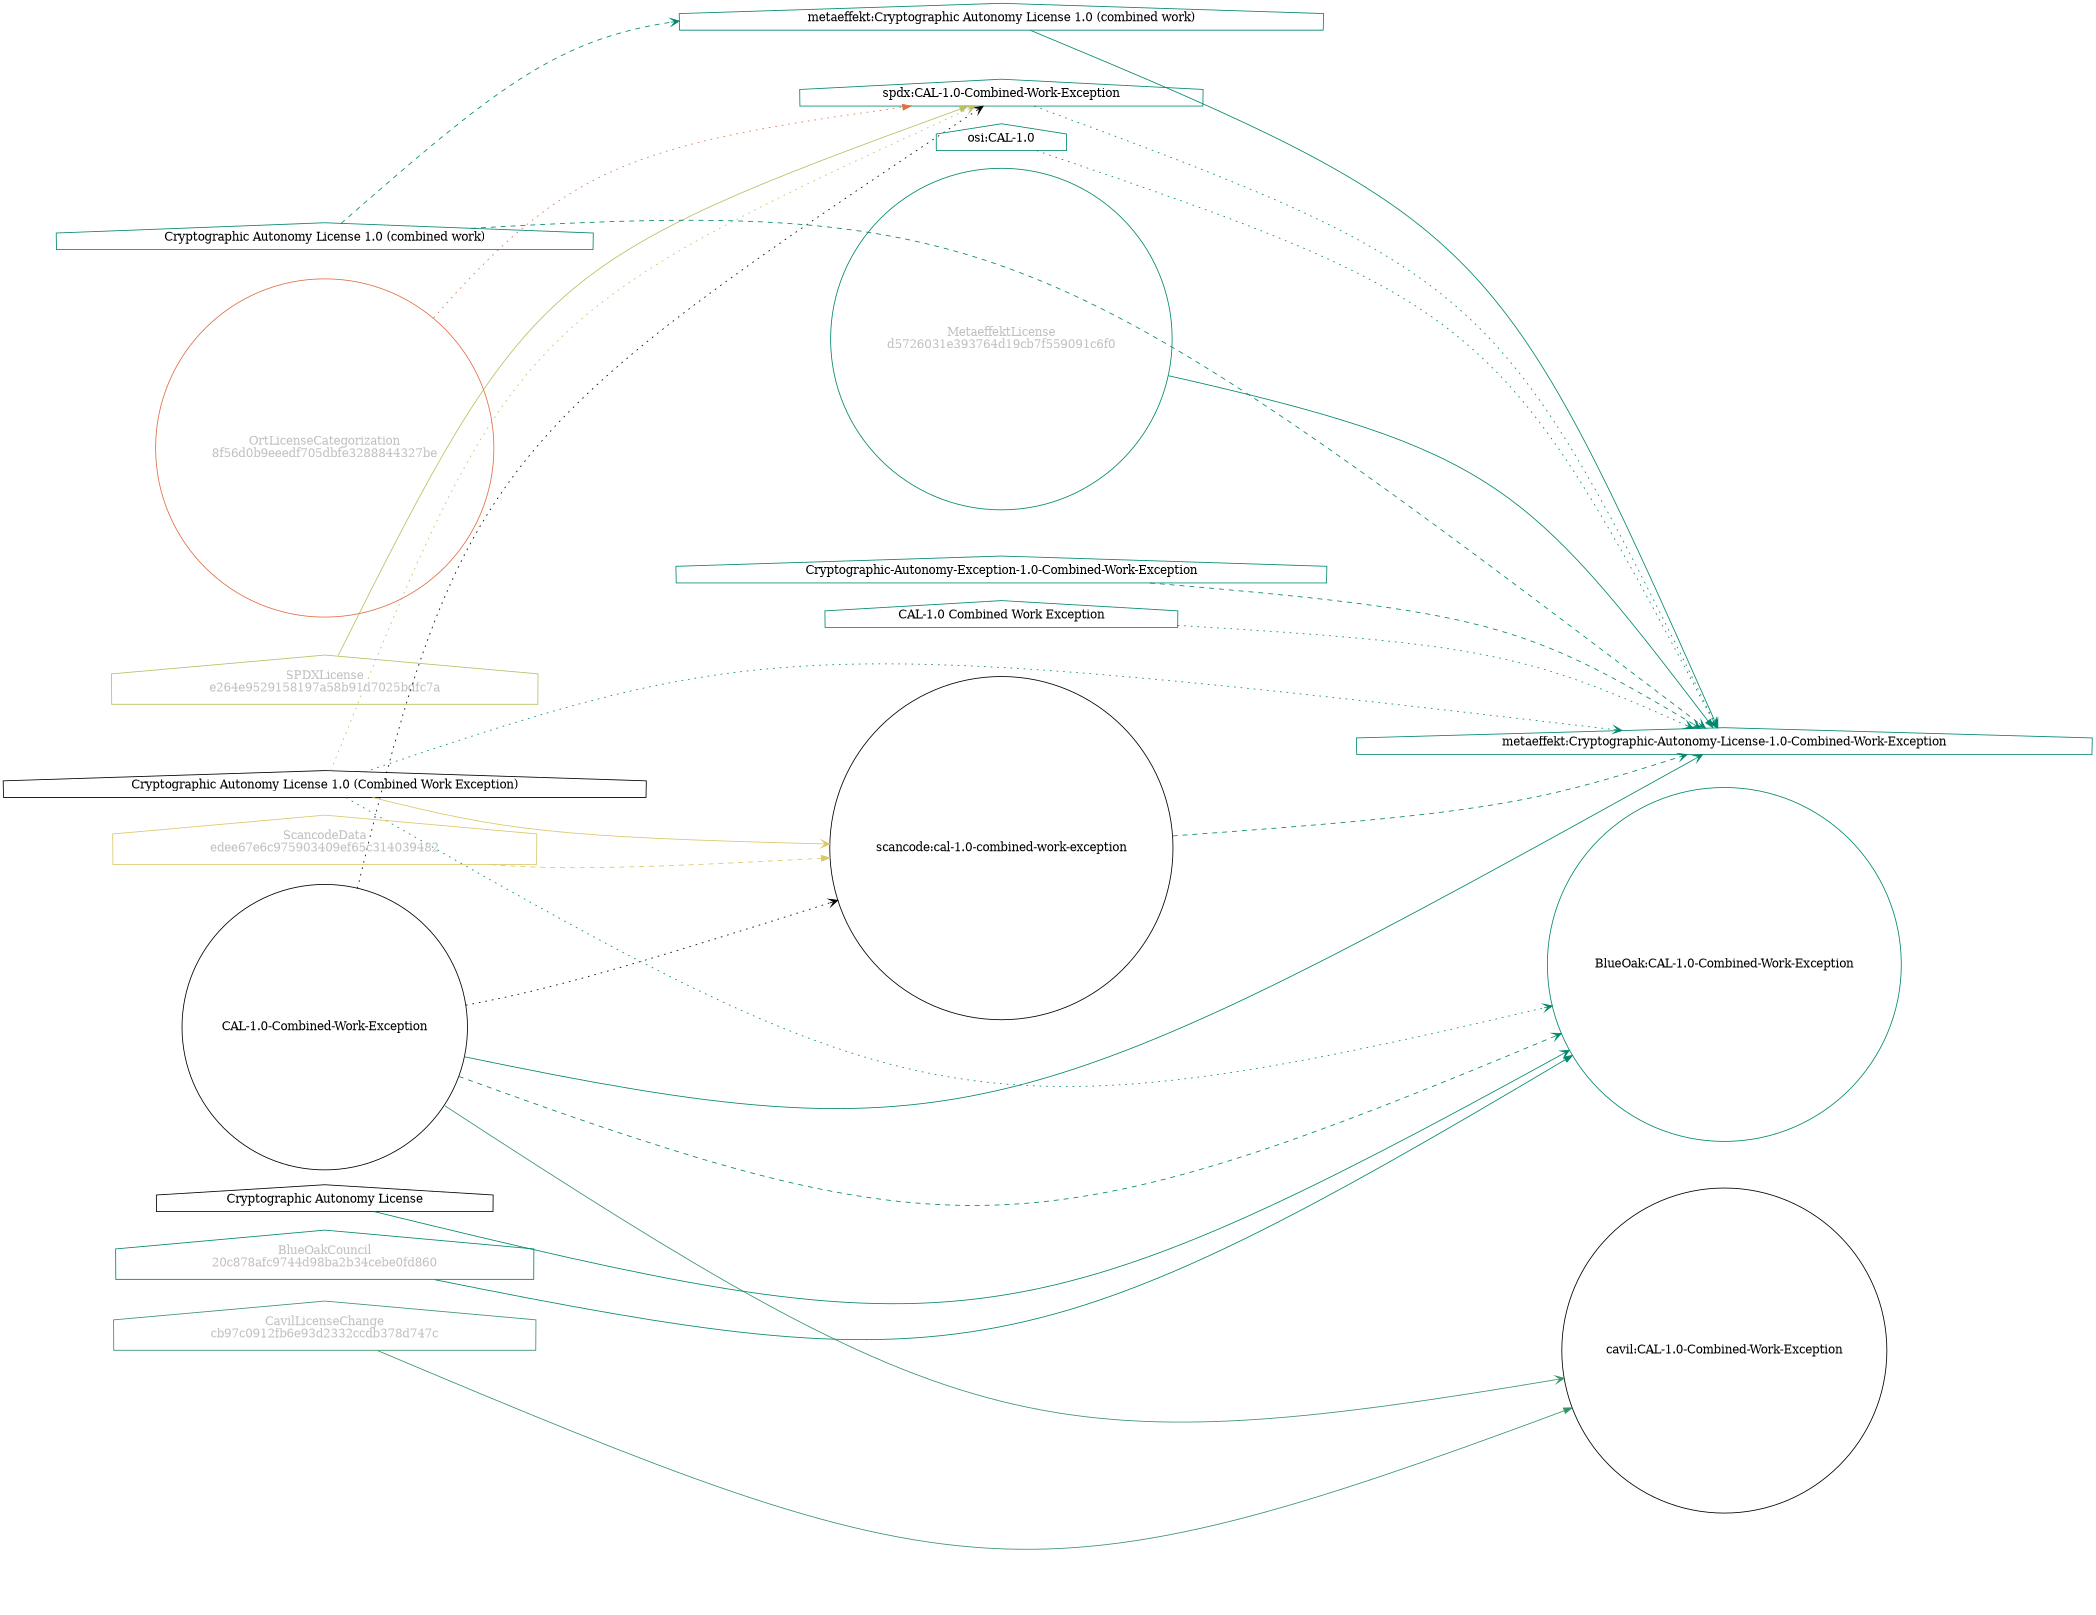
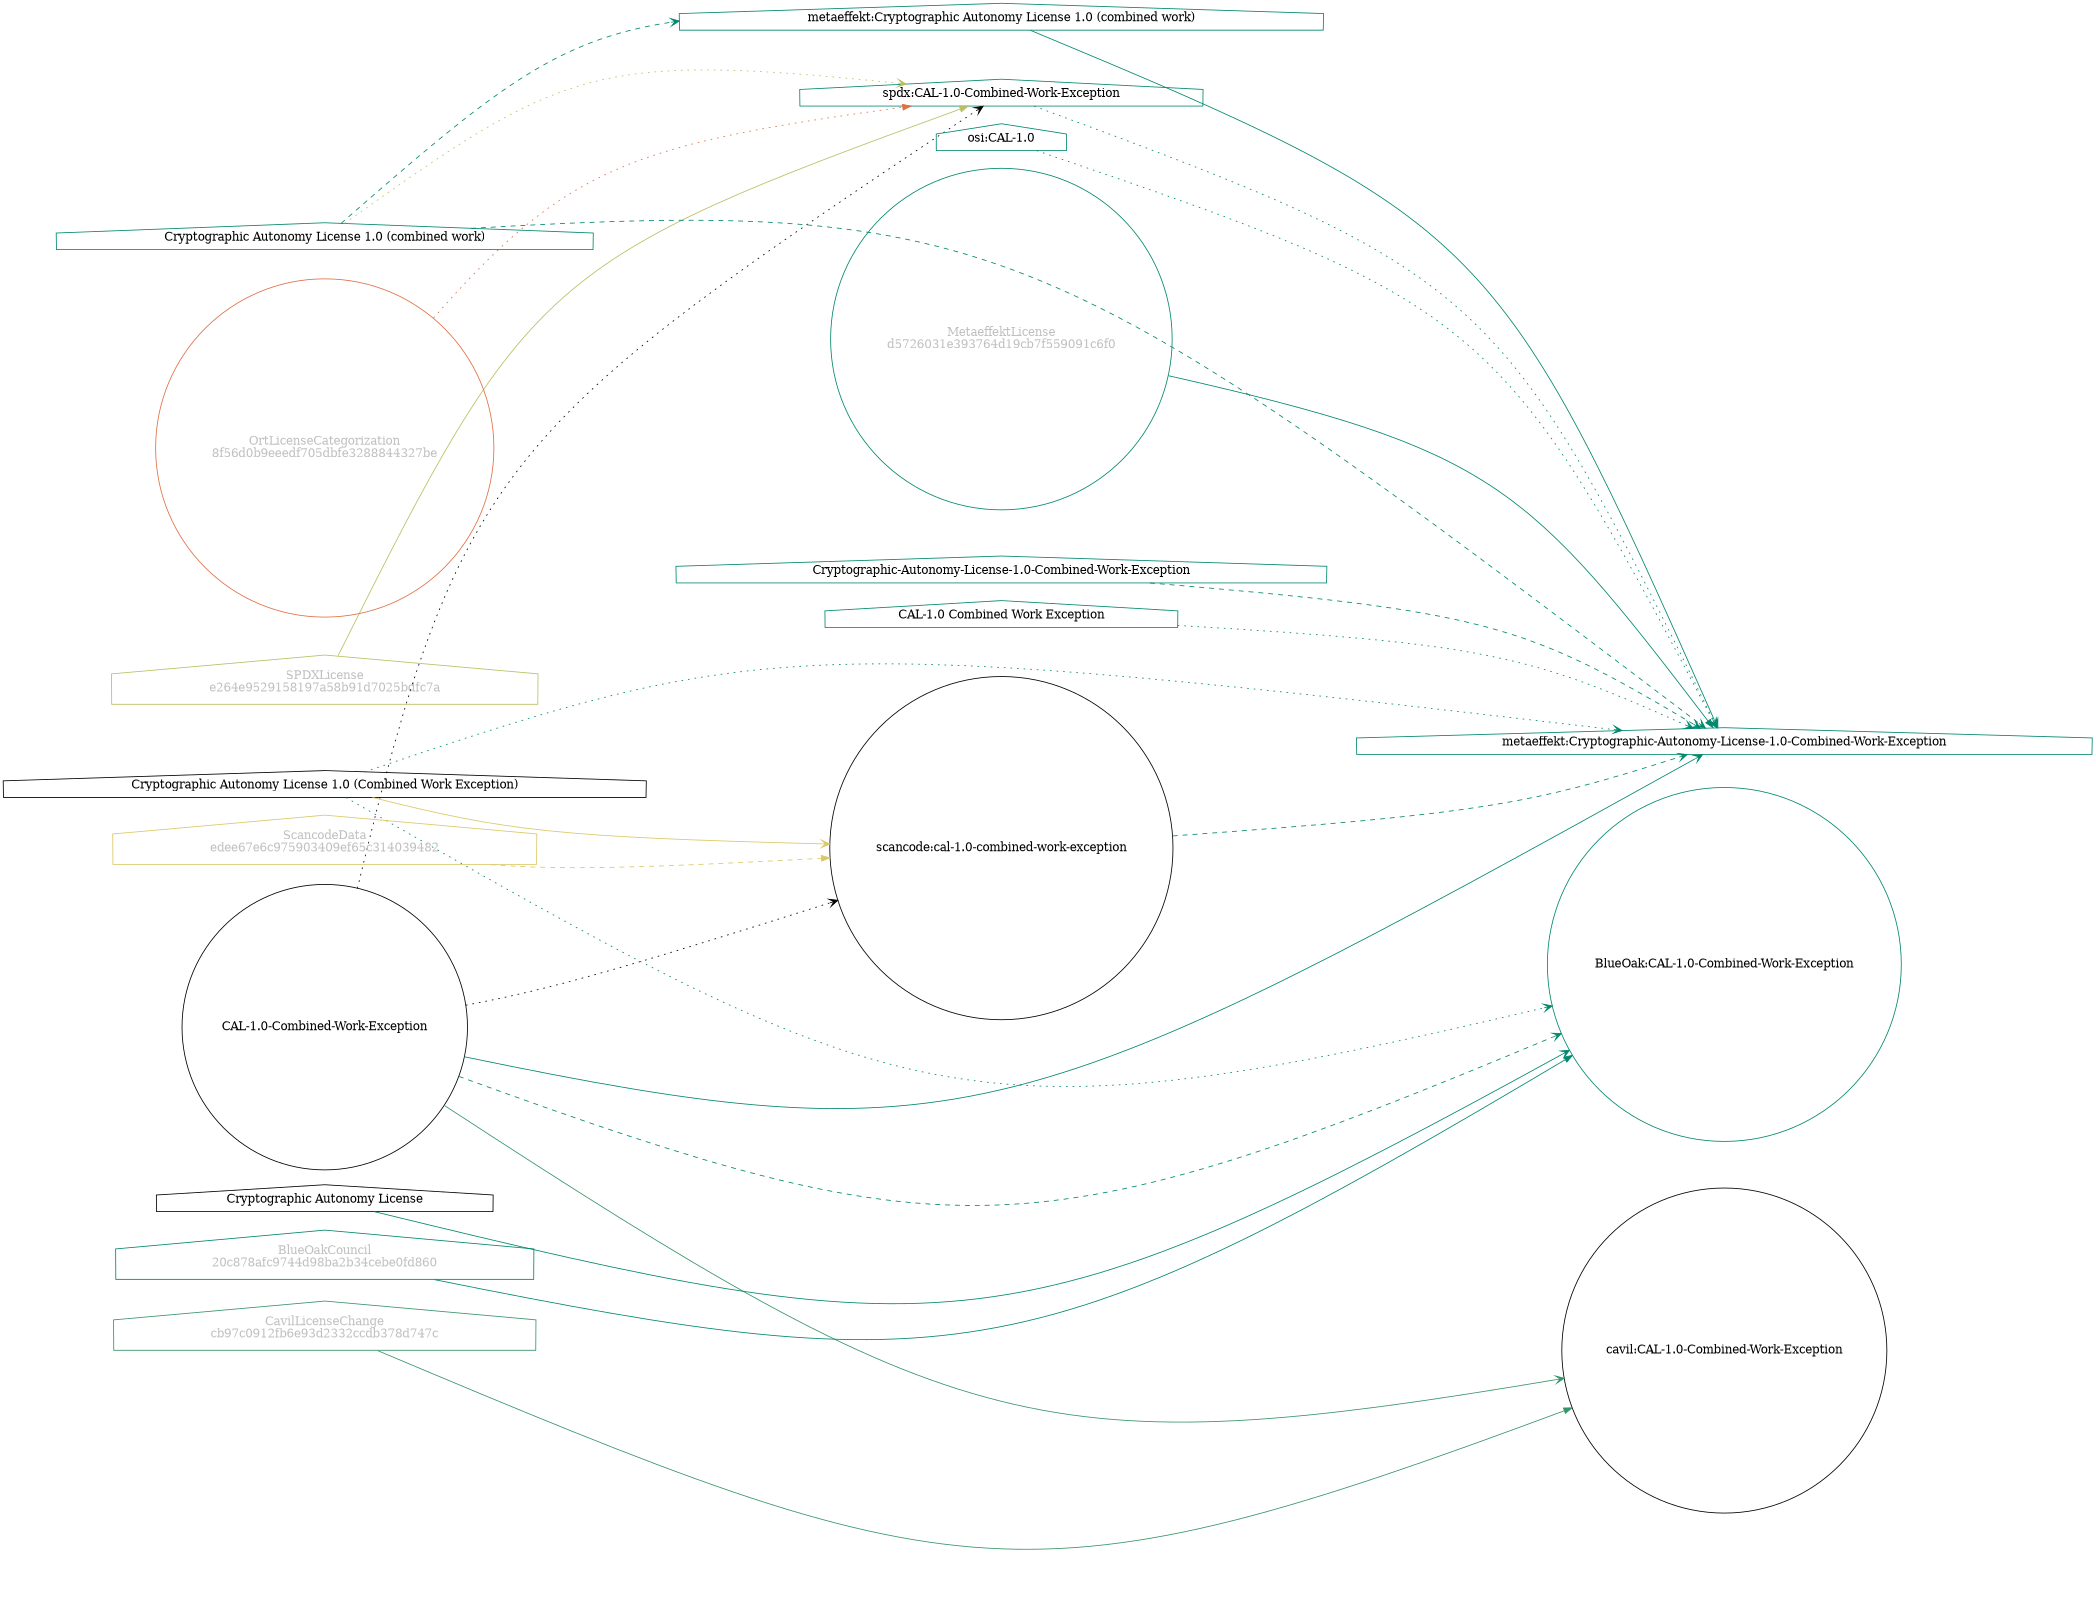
edge "Cryptographic Autonomy License 1.0 (Combined Work Exception)" -> "spdx:CAL-1.0-Combined-Work-Exception": now "Cryptographic Autonomy License 1.0 (combined work)" -> "spdx:CAL-1.0-Combined-Work-Exception"
node "Cryptographic-Autonomy-Exception-1.0-Combined-Work-Exception": label "Cryptographic-Autonomy-Exception-1.0-Combined-Work-Exception" -> "Cryptographic-Autonomy-License-1.0-Combined-Work-Exception"
